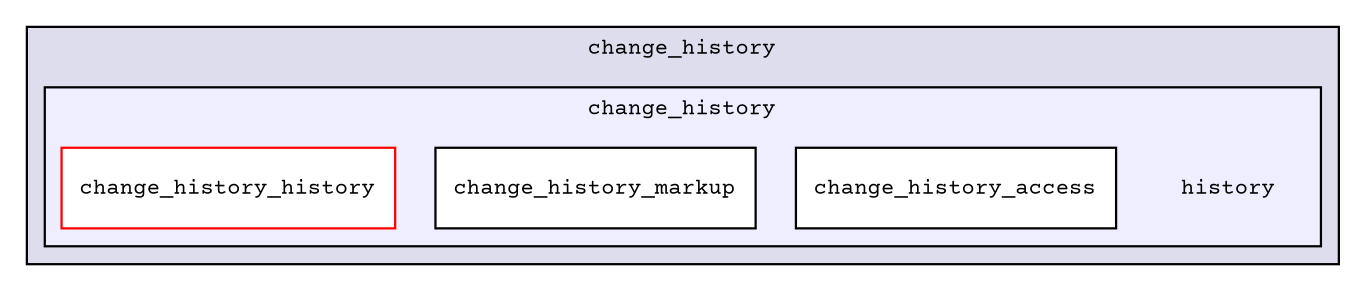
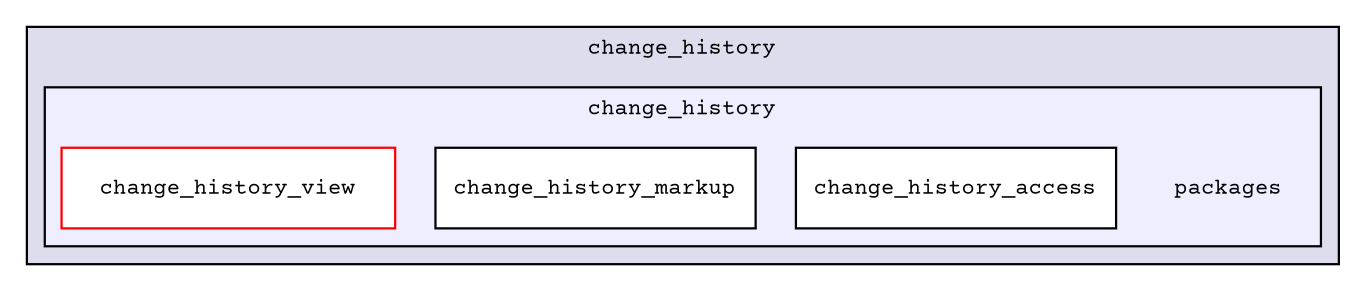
node "change_history_history": label "change_history_history" -> "change_history_view"
node "history": label "history" -> "packages"
